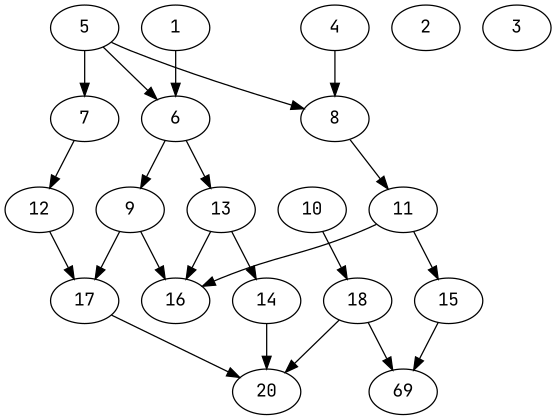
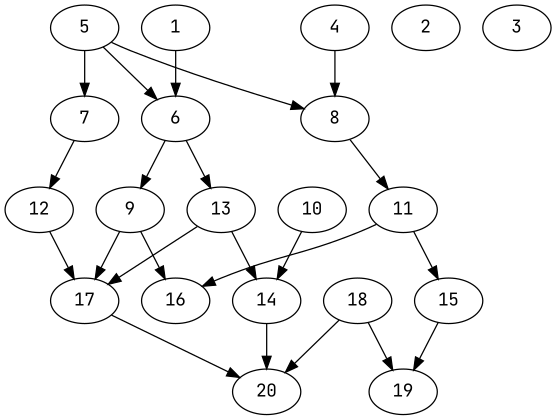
edge "13" -> "16": now "13" -> "17"
edge "10" -> "18": now "10" -> "14"
node "69": label "69" -> "19"
